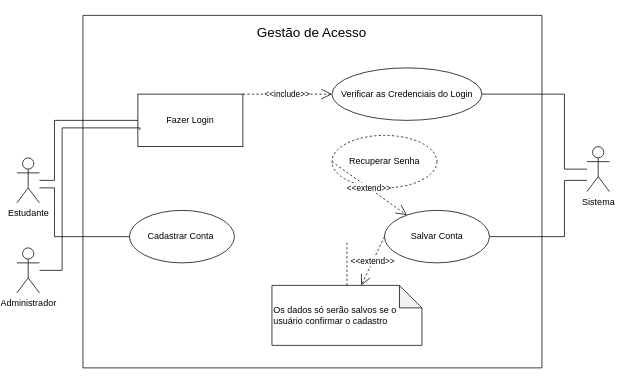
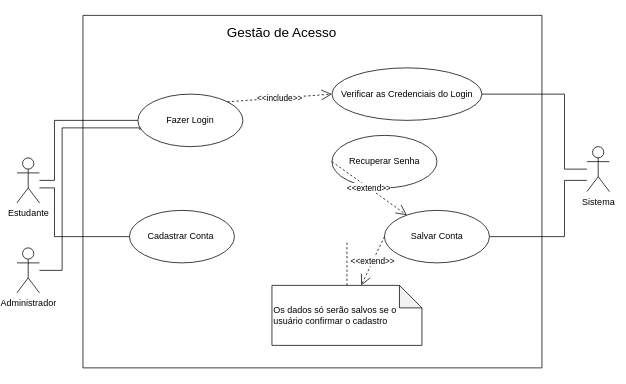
node "Gestão de Acesso": moved (312, 34) -> (282, 34)
node "Fazer Login": shape rectangle -> ellipse
node "Recuperar Senha": style dashed -> solid
